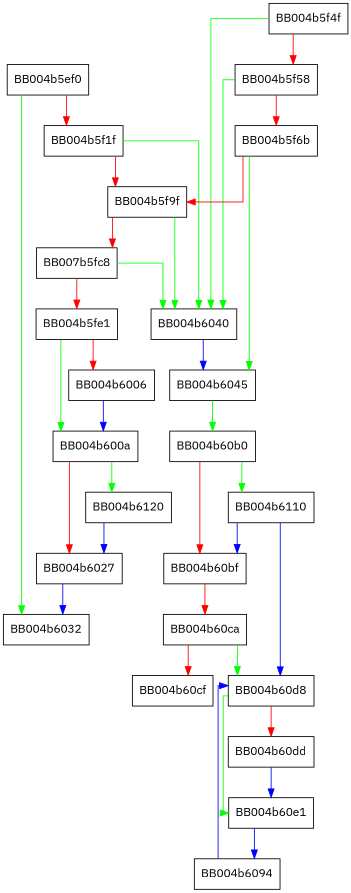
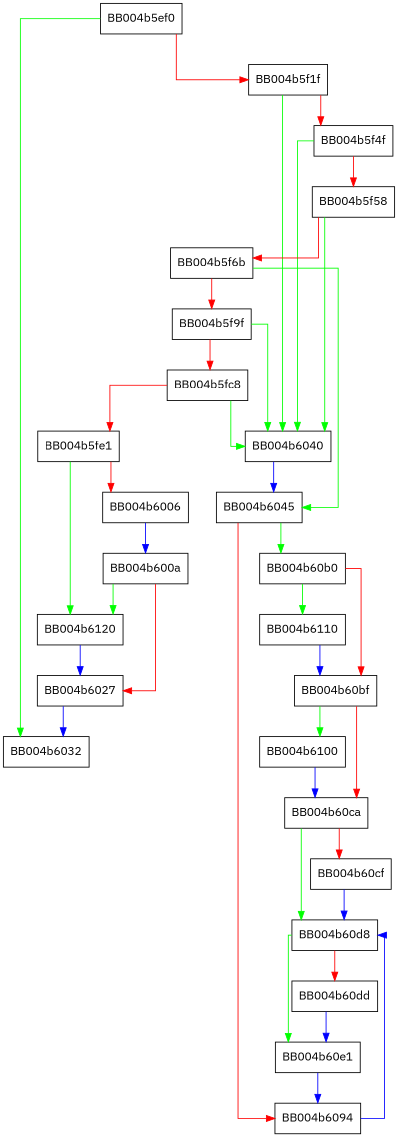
edge "BB004b5f1f" -> "BB004b5f9f": now "BB004b5f1f" -> "BB004b5f4f"
node "BB007b5fc8": label "BB007b5fc8" -> "BB004b5fc8"
edge "BB004b5fe1" -> "BB004b600a": now "BB004b5fe1" -> "BB004b6120"
edge "BB004b6110" -> "BB004b60d8": now "BB004b60cf" -> "BB004b60d8"
node "BB004b6100": added
edge "BB004b6045" -> "BB004b6094": added
